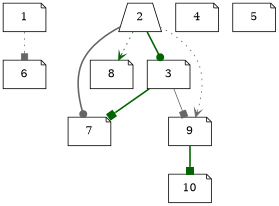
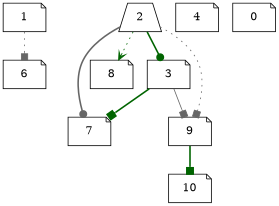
node "5": label "5" -> "0"
edge "2" -> "9": arrowhead vee -> box
